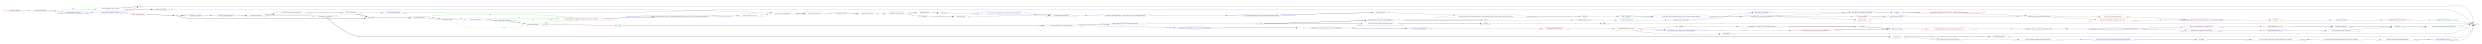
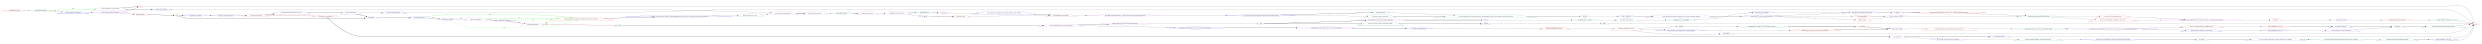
node "Po prostu tak bardzo ich nienawidził.": added
